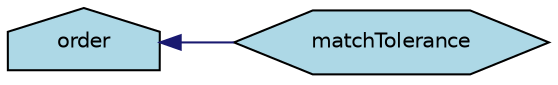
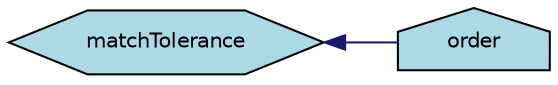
edge "matchTolerance" -> "order": reversed
